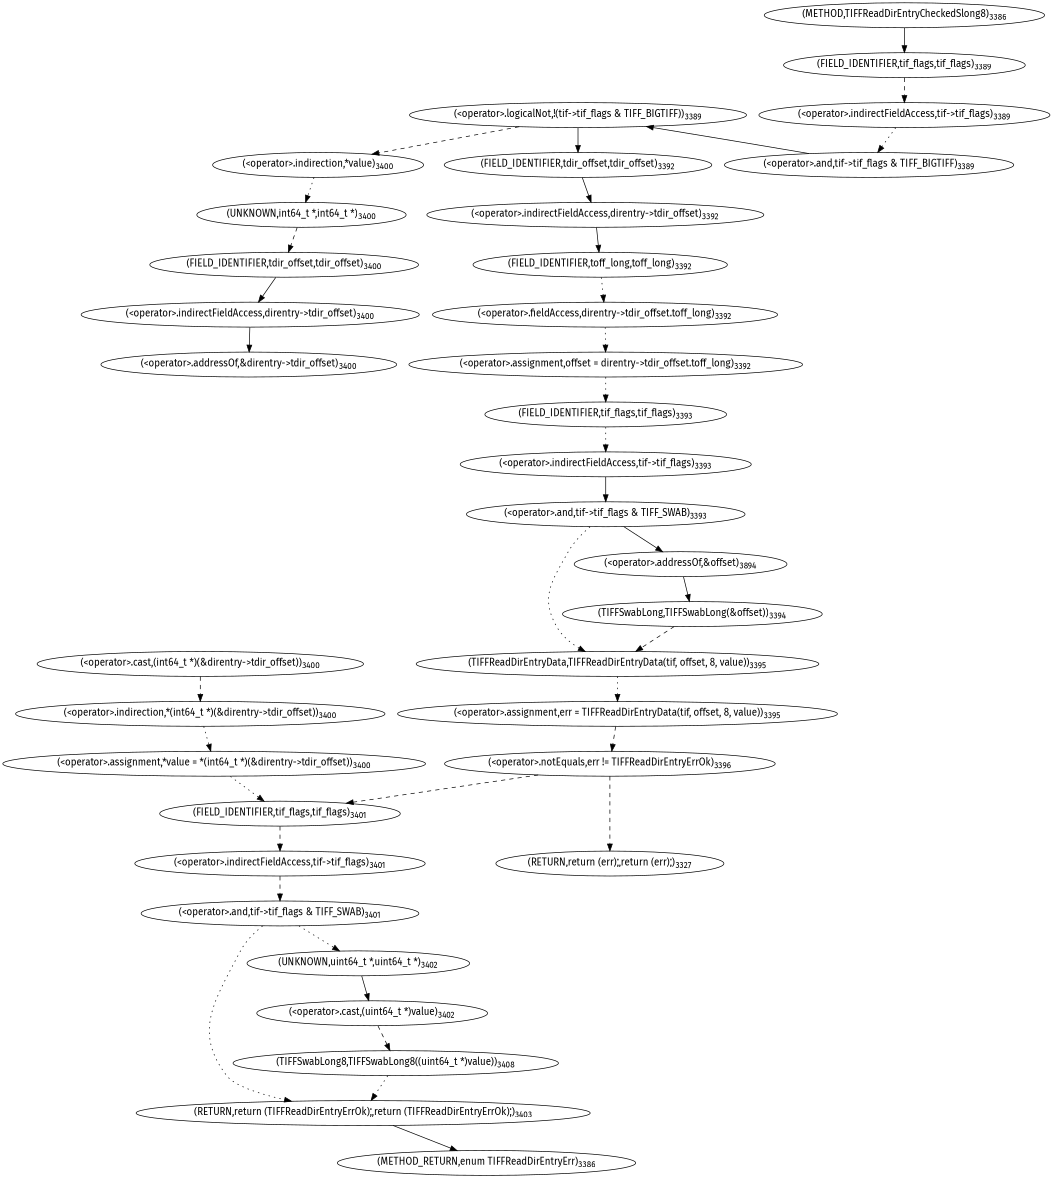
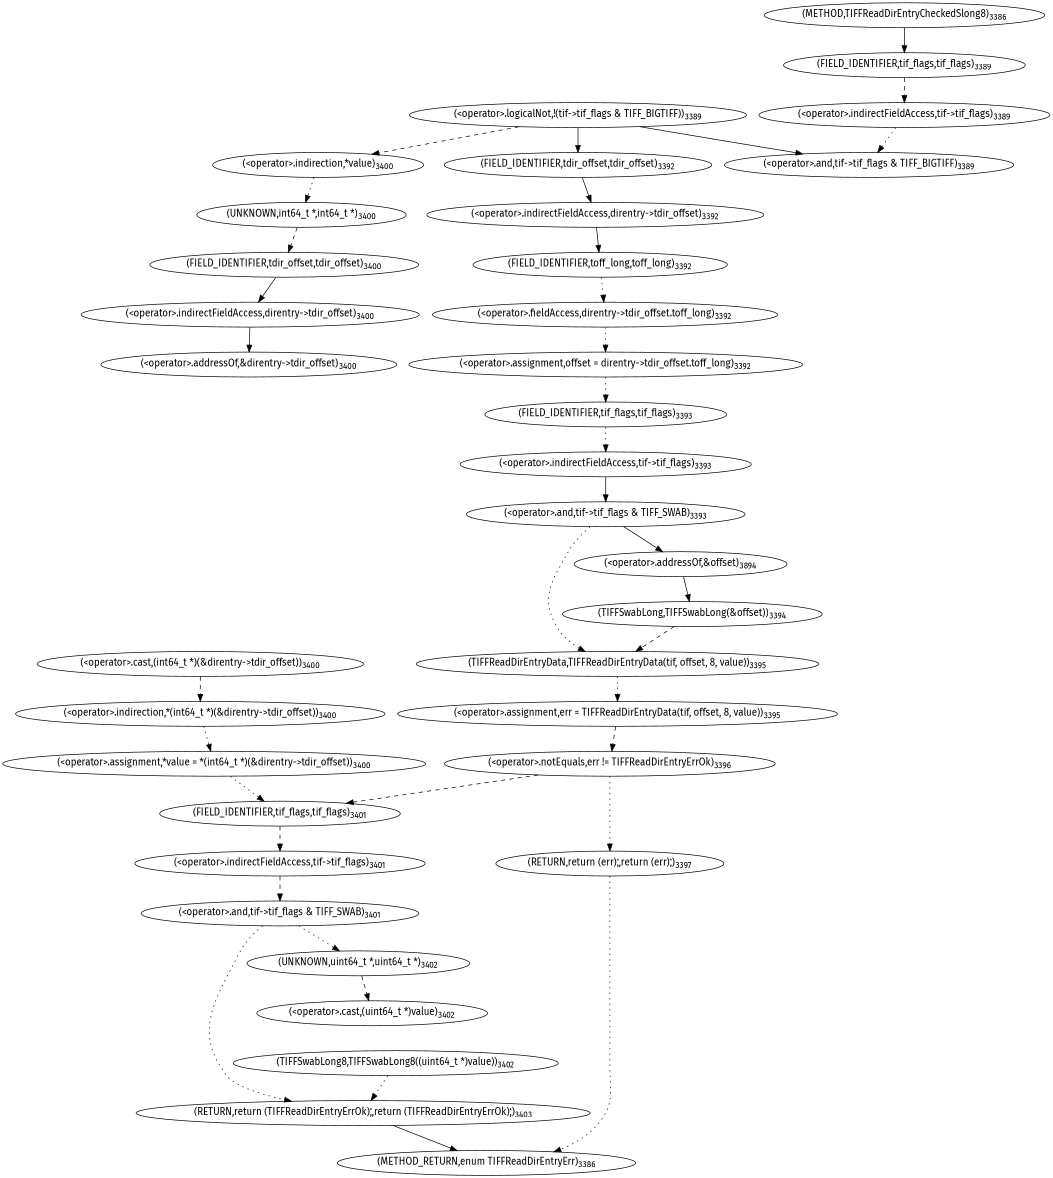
edge "(<operator>.and,tif->tif_flags & TIFF_BIGTIFF)" -> "(<operator>.logicalNot,!(tif->tif_flags & TIFF_BIGTIFF))": reversed
edge "(<operator>.notEquals,err != TIFFReadDirEntryErrOk)" -> "(RETURN,return (err);,return (err);)": style dashed -> dotted
node "(RETURN,return (err);,return (err);)": text "3327" -> "3397"
edge "(UNKNOWN,uint64_t *,uint64_t *)" -> "(<operator>.cast,(uint64_t *)value)": style solid -> dashed
edge "(RETURN,return (err);,return (err);)" -> "(METHOD_RETURN,enum TIFFReadDirEntryErr)": added
edge "(<operator>.cast,(uint64_t *)value)" -> "(TIFFSwabLong8,TIFFSwabLong8((uint64_t *)value))": removed
node "(TIFFSwabLong8,TIFFSwabLong8((uint64_t *)value))": text "3408" -> "3402"
